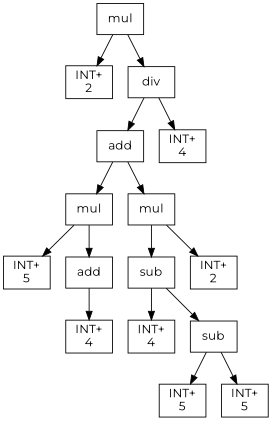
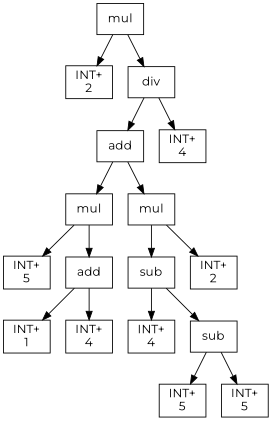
node "INT+ 1": added
